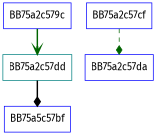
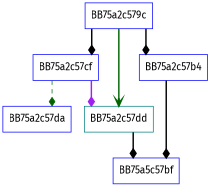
edge "BB75a2c579c" -> "BB75a2c57cf": added
node "BB75a2c57b4": added
edge "BB75a2c57cf" -> "BB75a2c57dd": added
